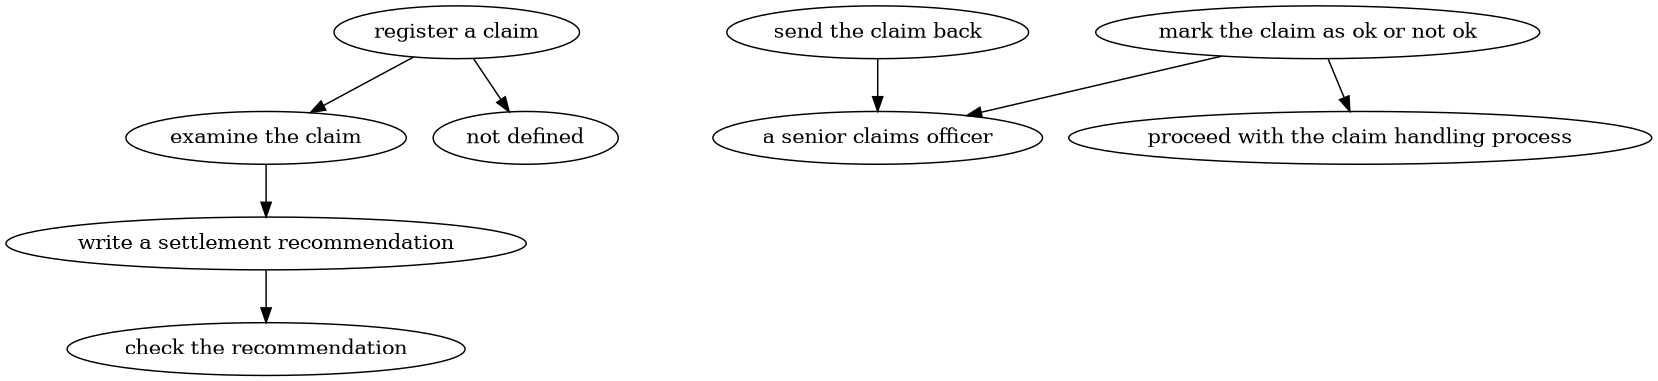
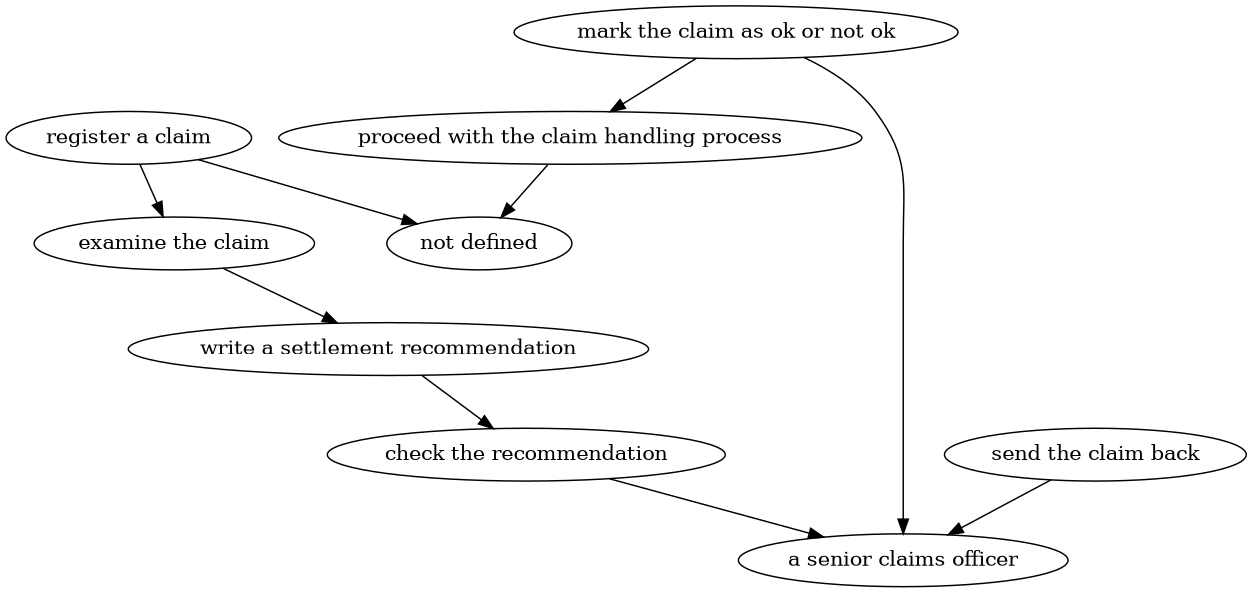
edge "proceed with the claim handling process" -> "not defined": added
edge "check the recommendation" -> "a senior claims officer": added
